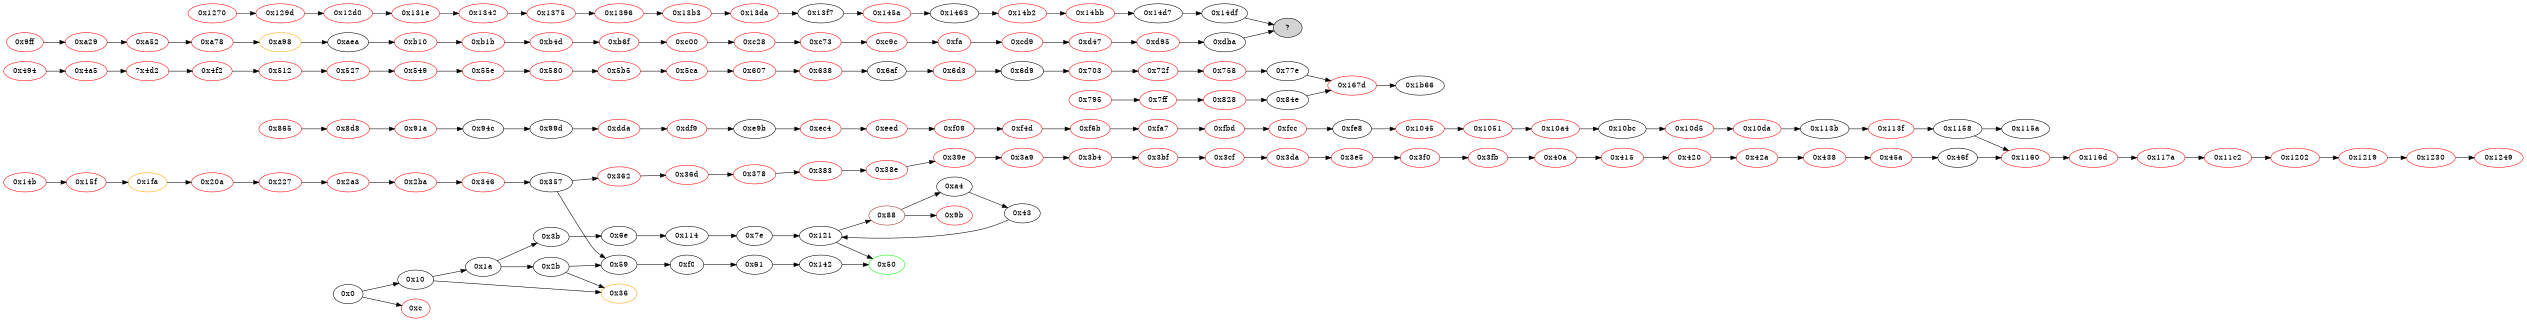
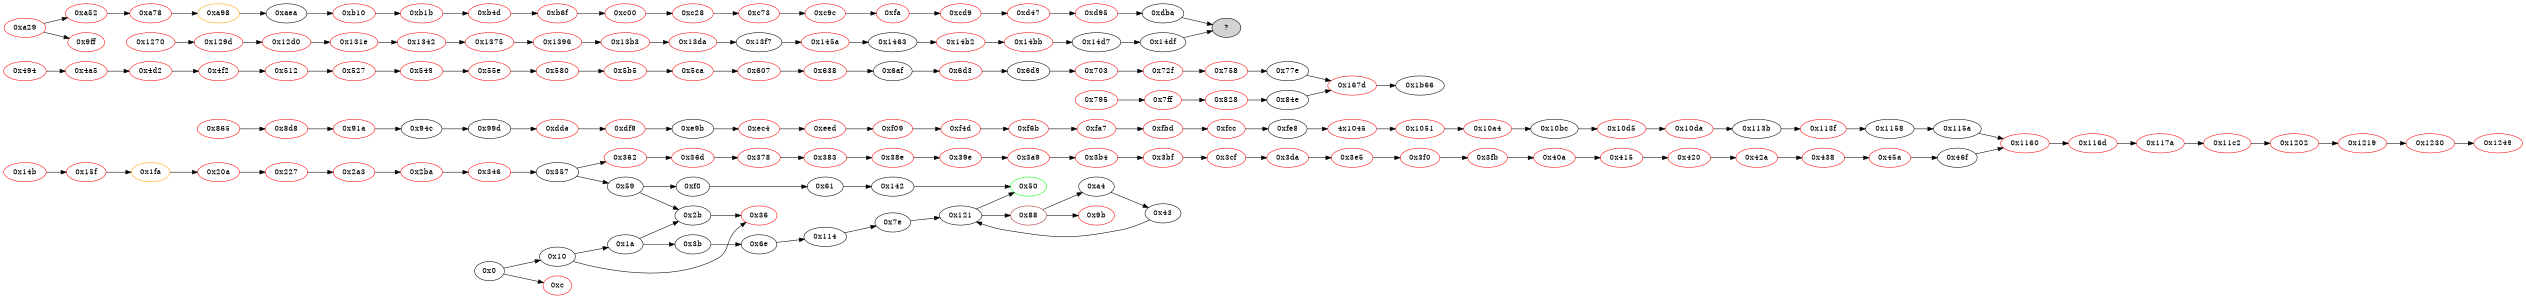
edge "0x9ff" -> "0xa29": reversed
node "7x4d2": label "7x4d2" -> "0x4d2"
node "0x1045": label "0x1045" -> "4x1045"
edge "0x1158" -> "0x1160": now "0x115a" -> "0x1160"
edge "0x2b" -> "0x59": reversed
node "0x36": color orange -> red
